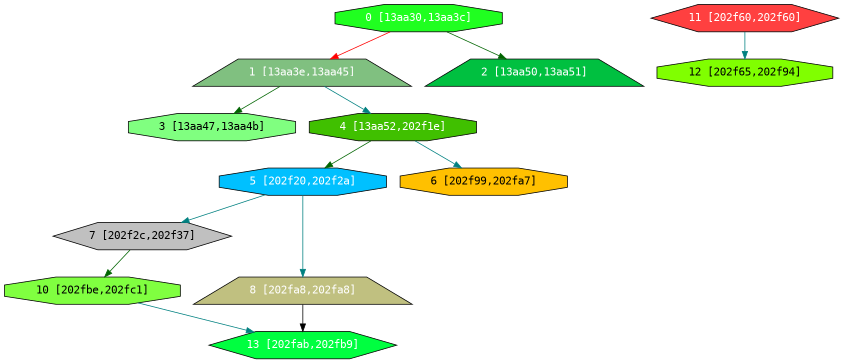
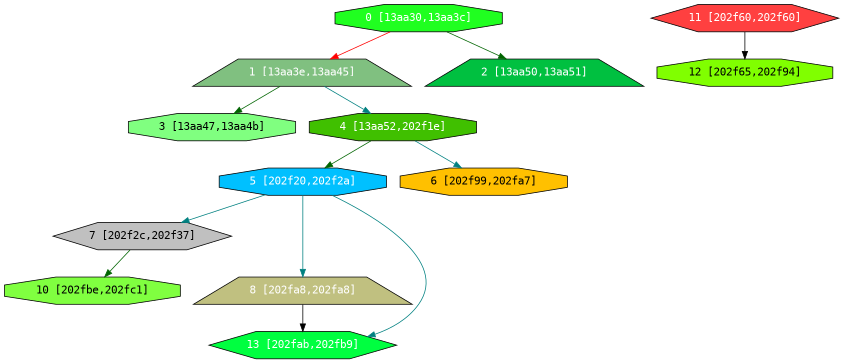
edge "11 [202f60,202f60]" -> "12 [202f65,202f94]": color teal -> black
edge "10 [202fbe,202fc1]" -> "13 [202fab,202fb9]": now "5 [202f20,202f2a]" -> "13 [202fab,202fb9]"
